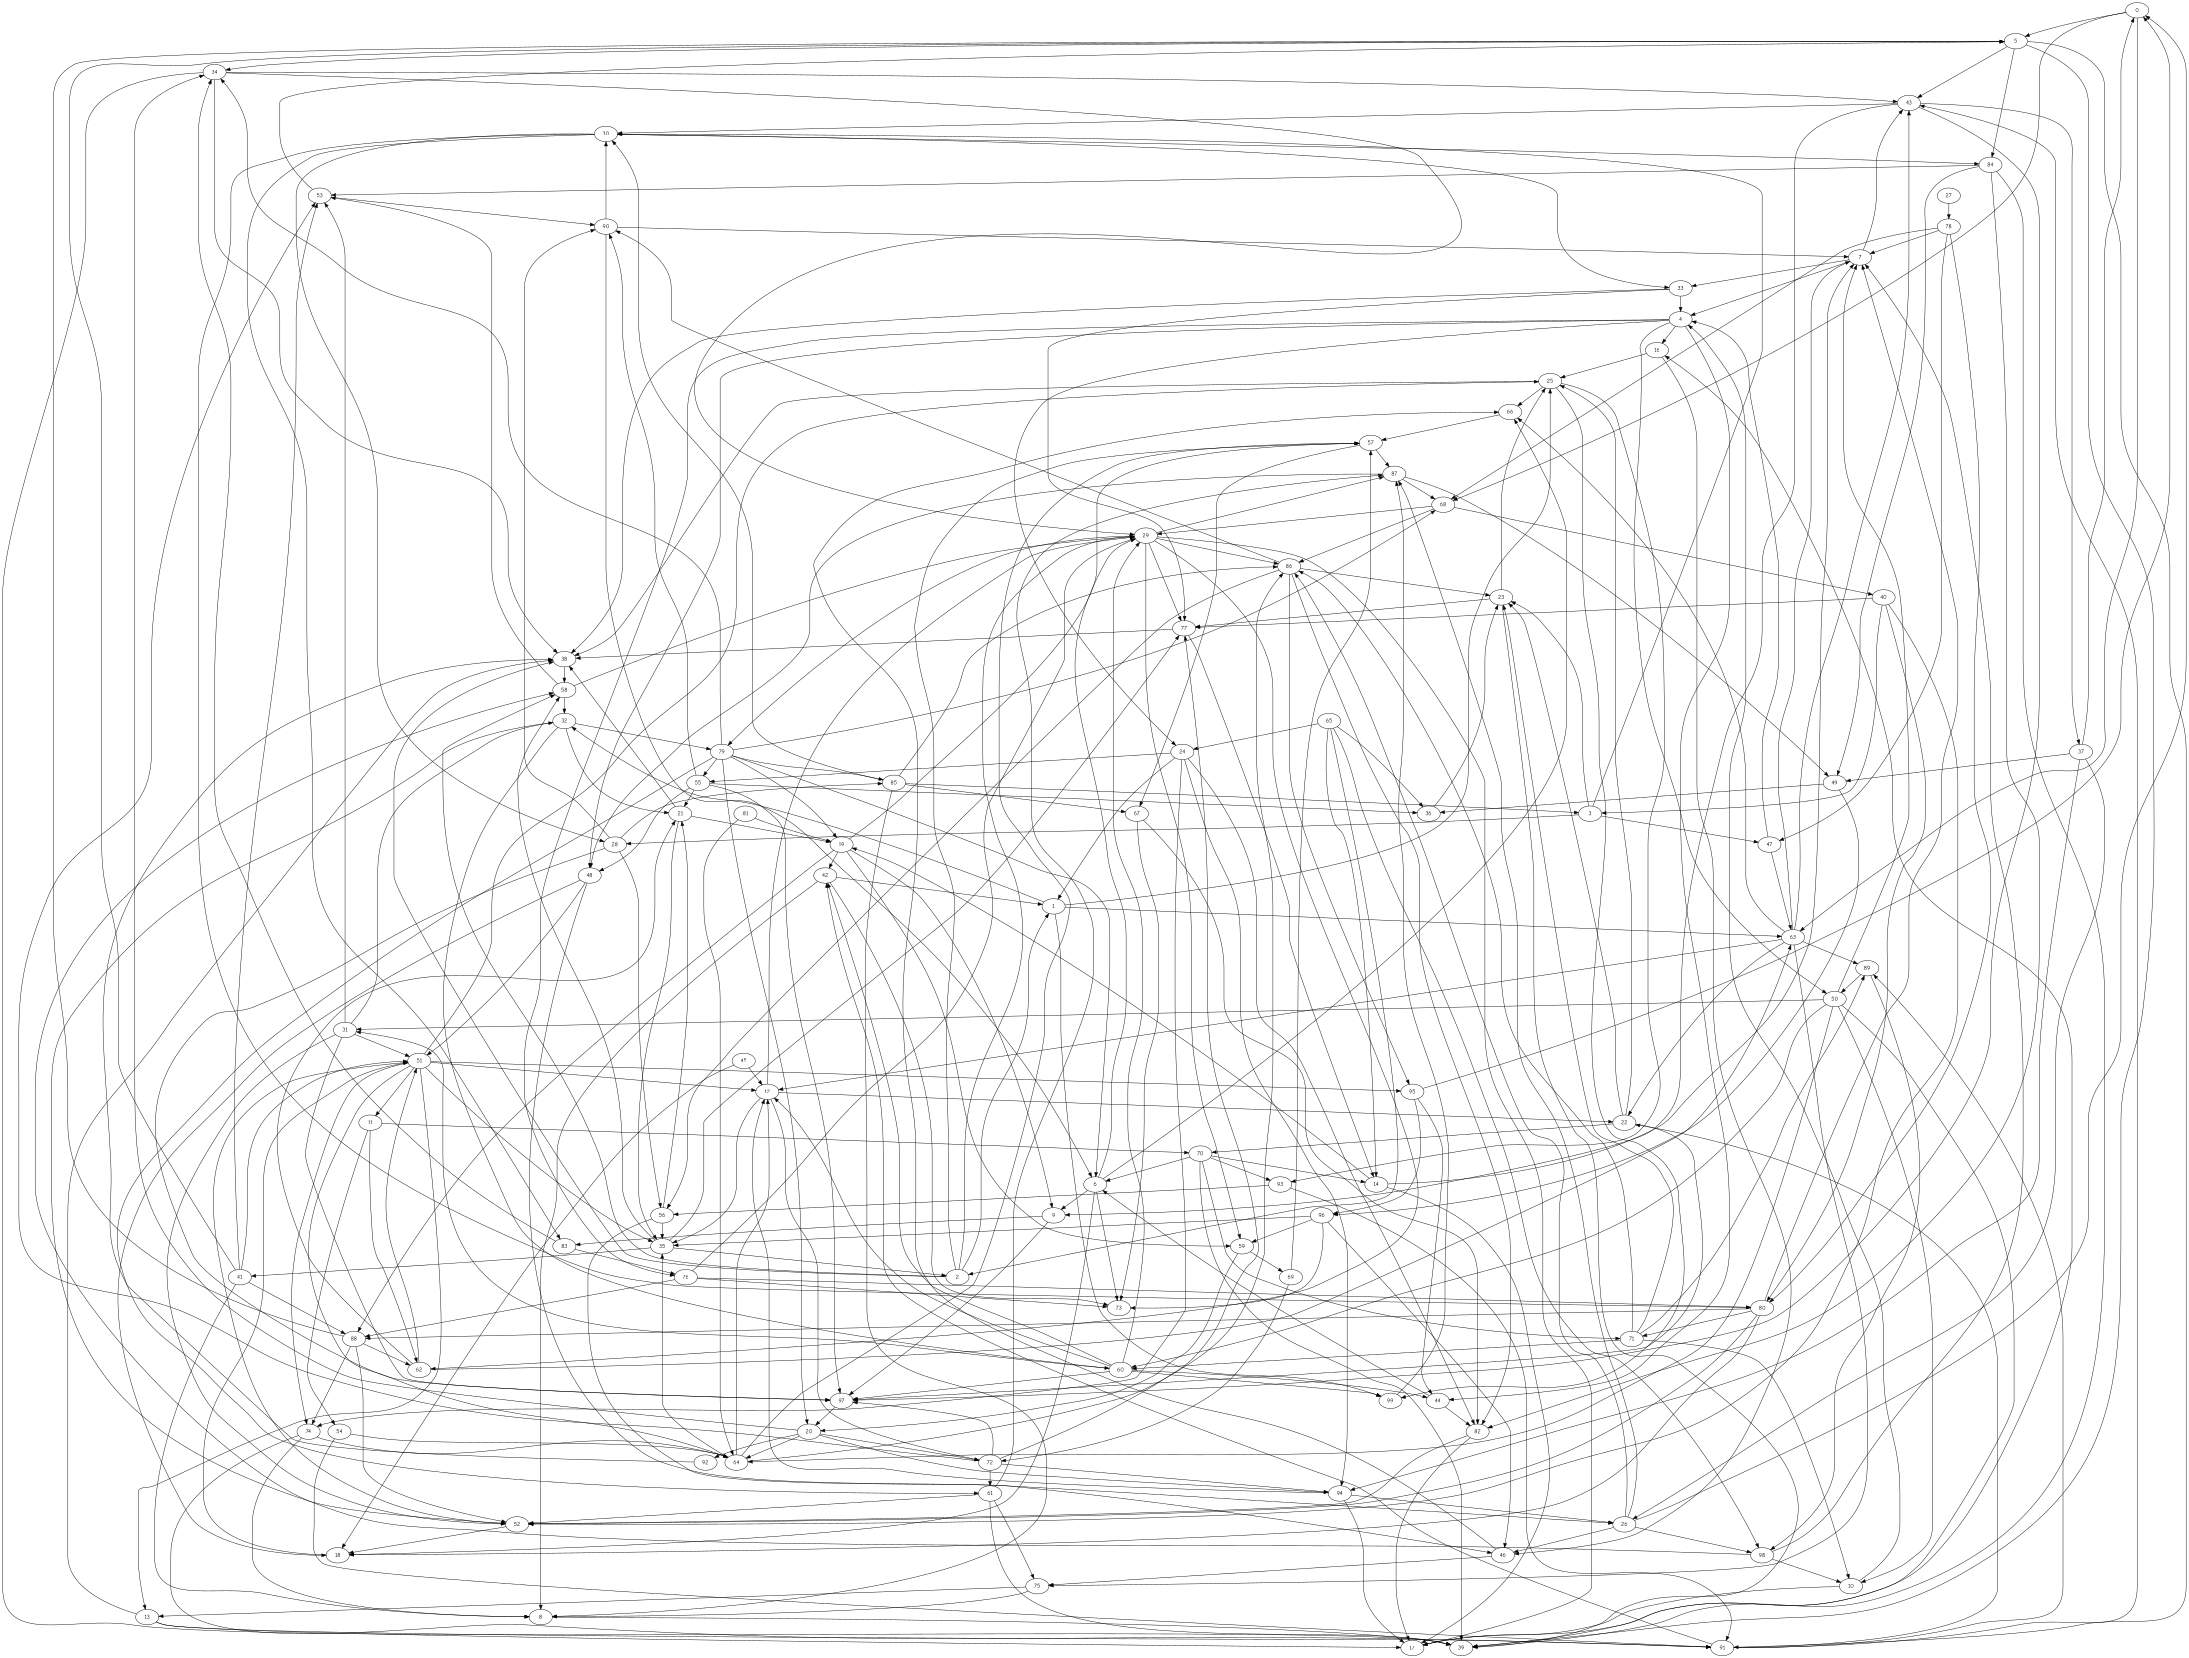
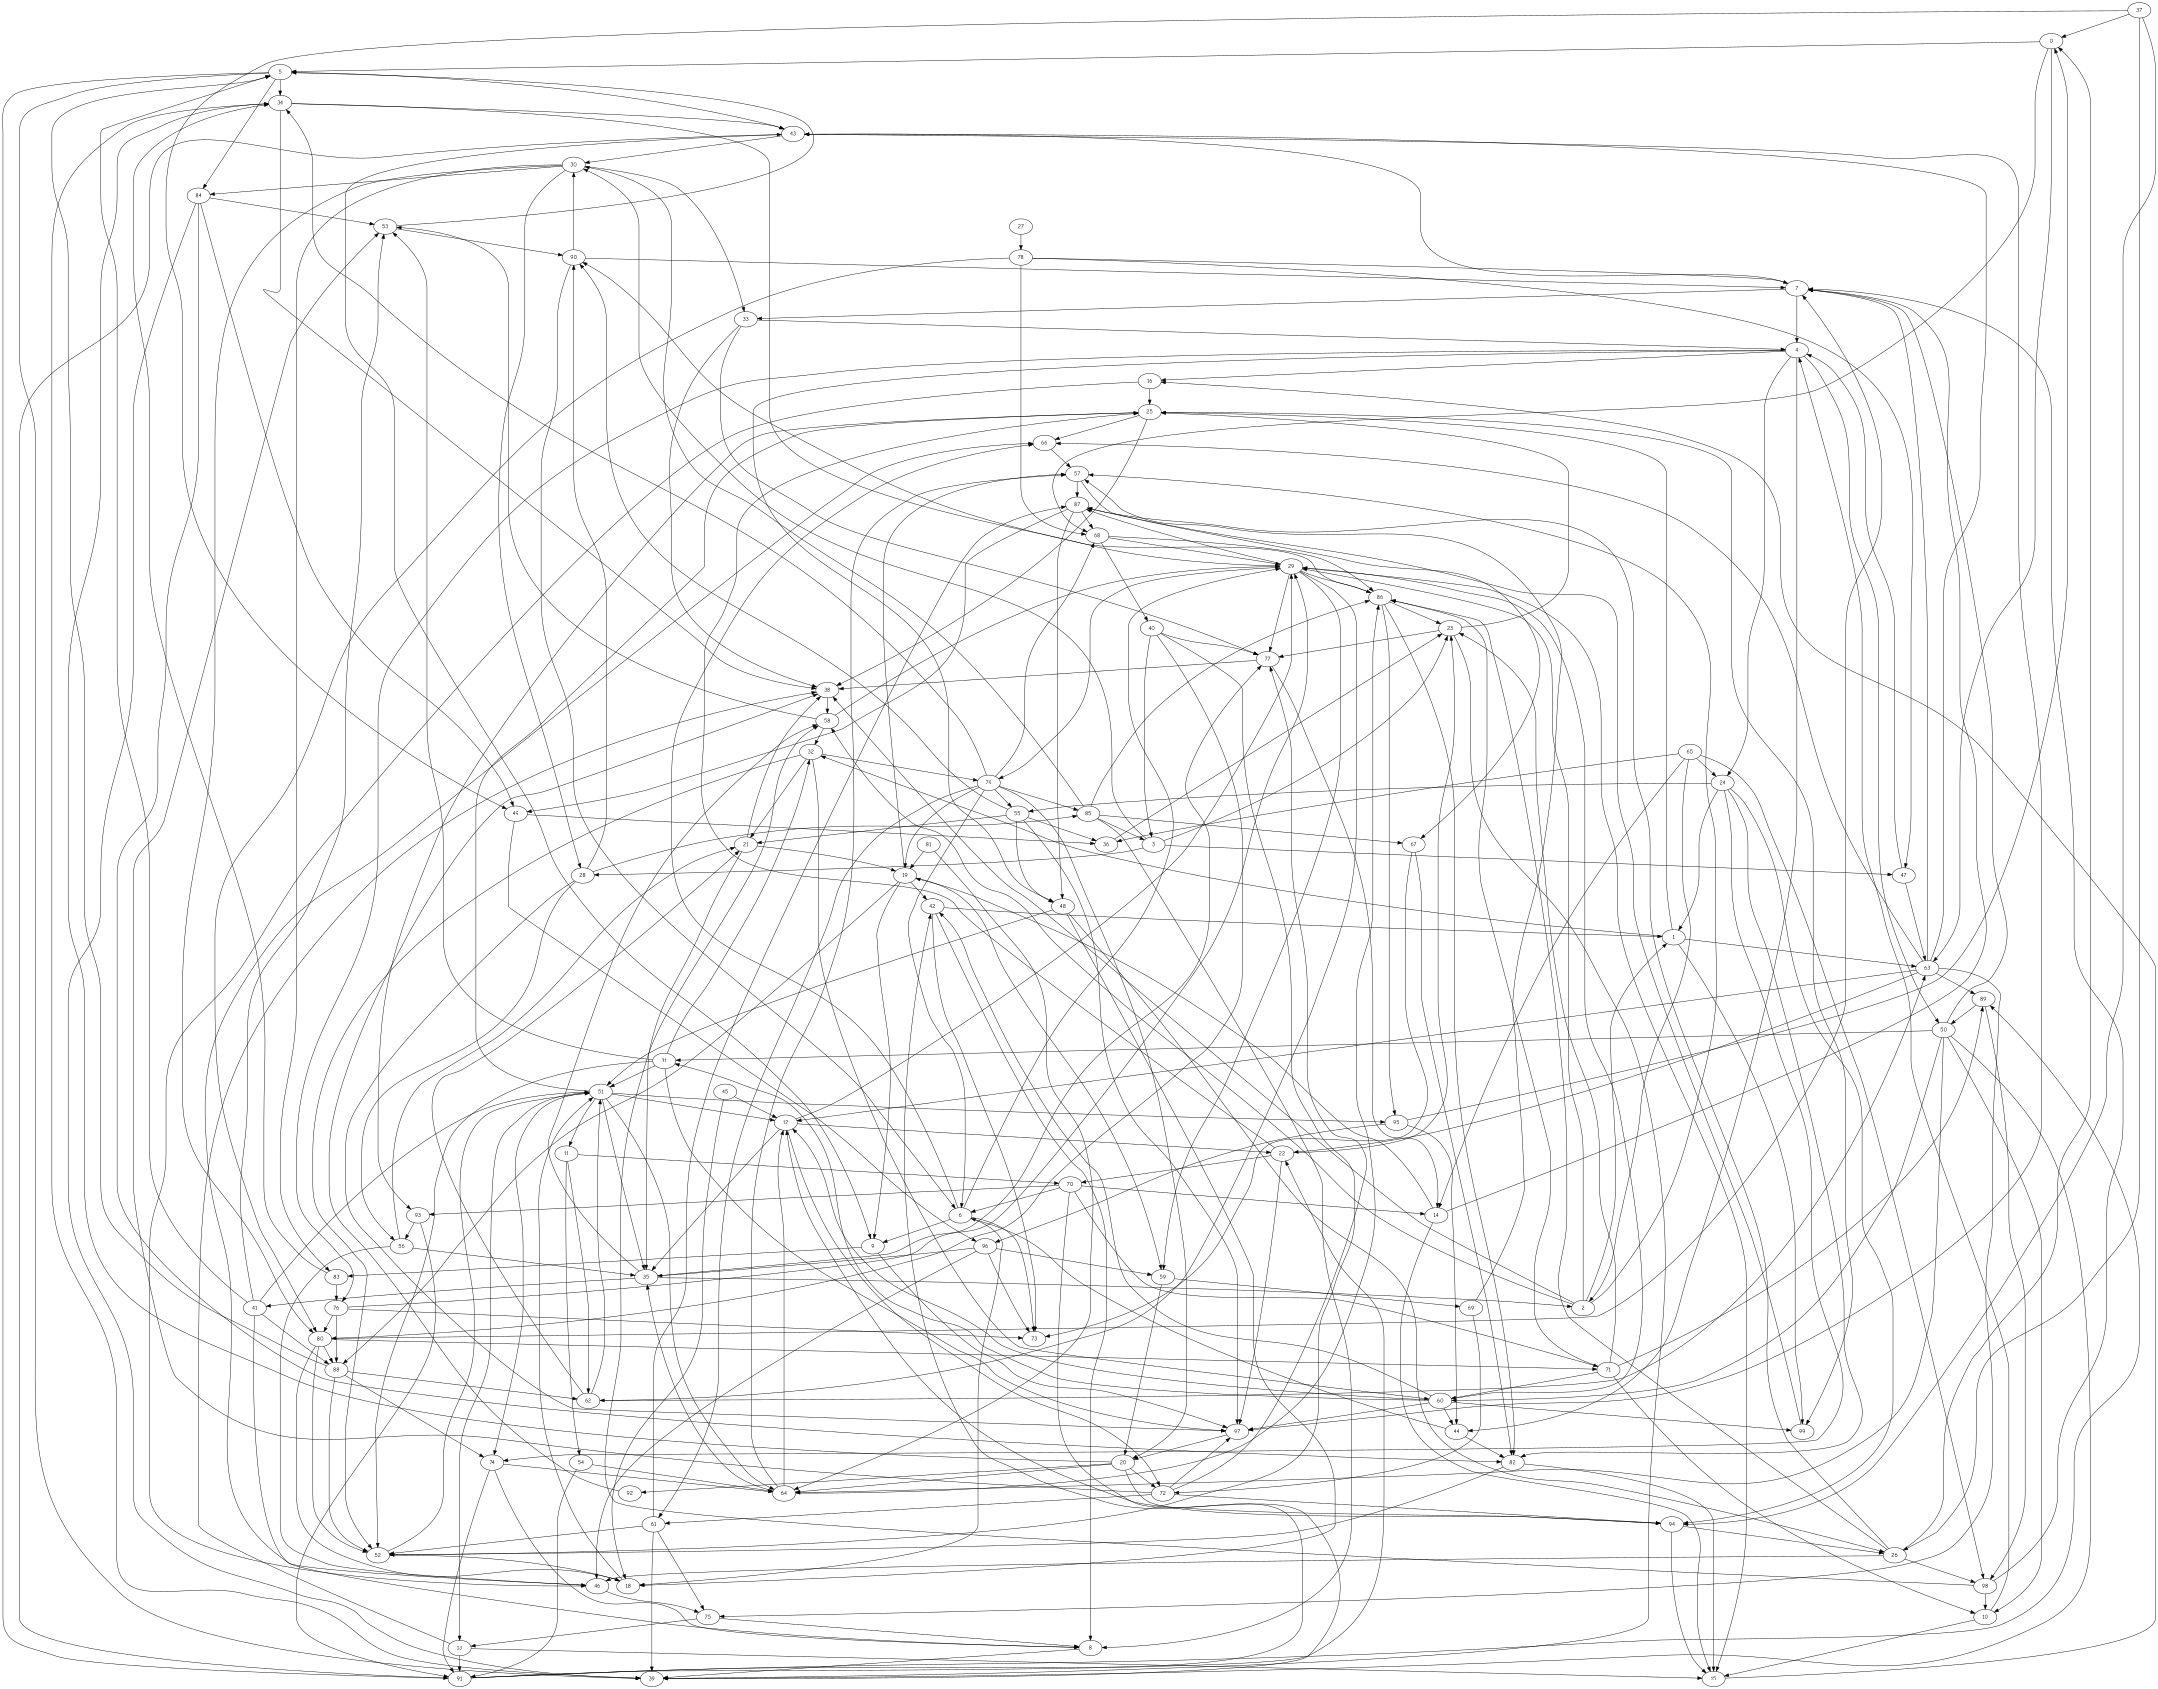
edge "43" -> "37": removed
edge "86" -> "56": removed
node "17": label "17" -> "15"
